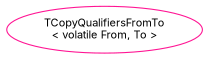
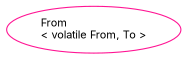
node "TCopyQualifiersFromTo < volatile From, To >": label "TCopyQualifiersFromTo < volatile From, To >" -> "From < volatile From, To >"
